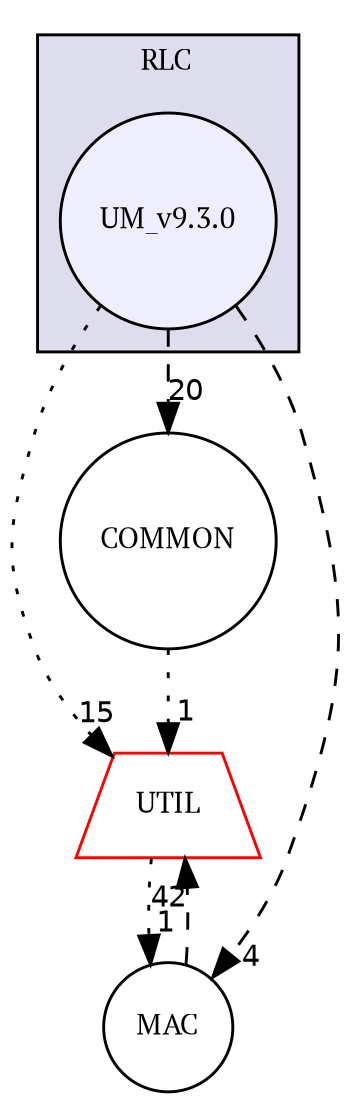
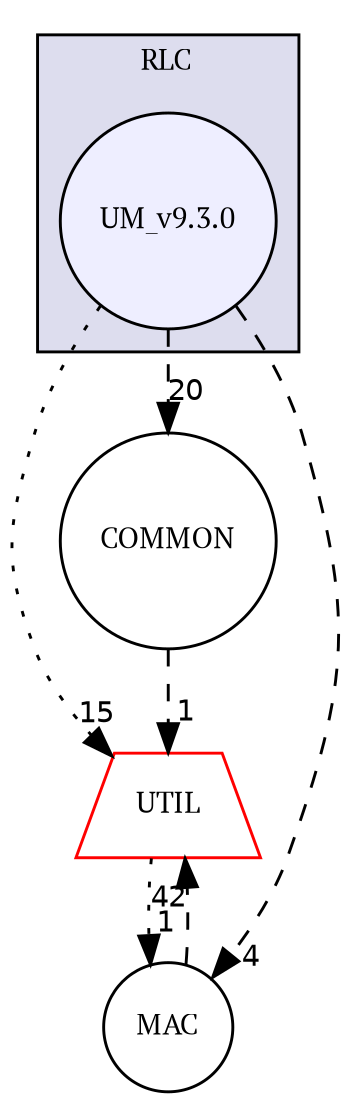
edge "COMMON" -> "UTIL": style dotted -> dashed
